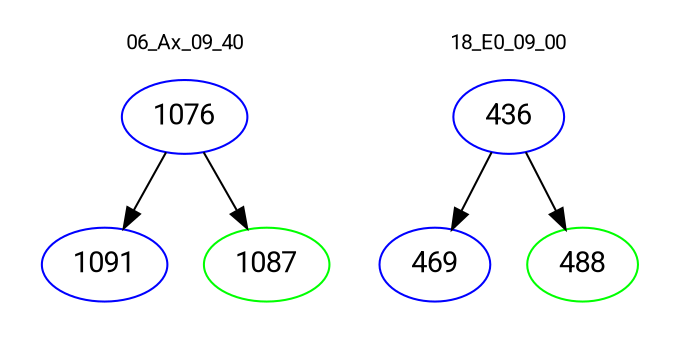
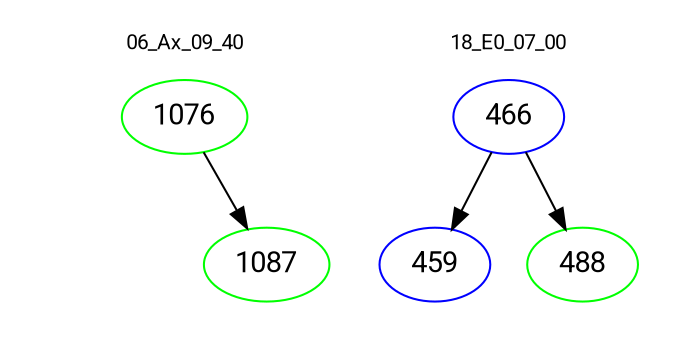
cluster "18_E0_09_00": label "18_E0_09_00" -> "18_E0_07_00"
node "1076": color blue -> green
node "436": label "436" -> "466"
node "1091": removed
node "469": label "469" -> "459"
